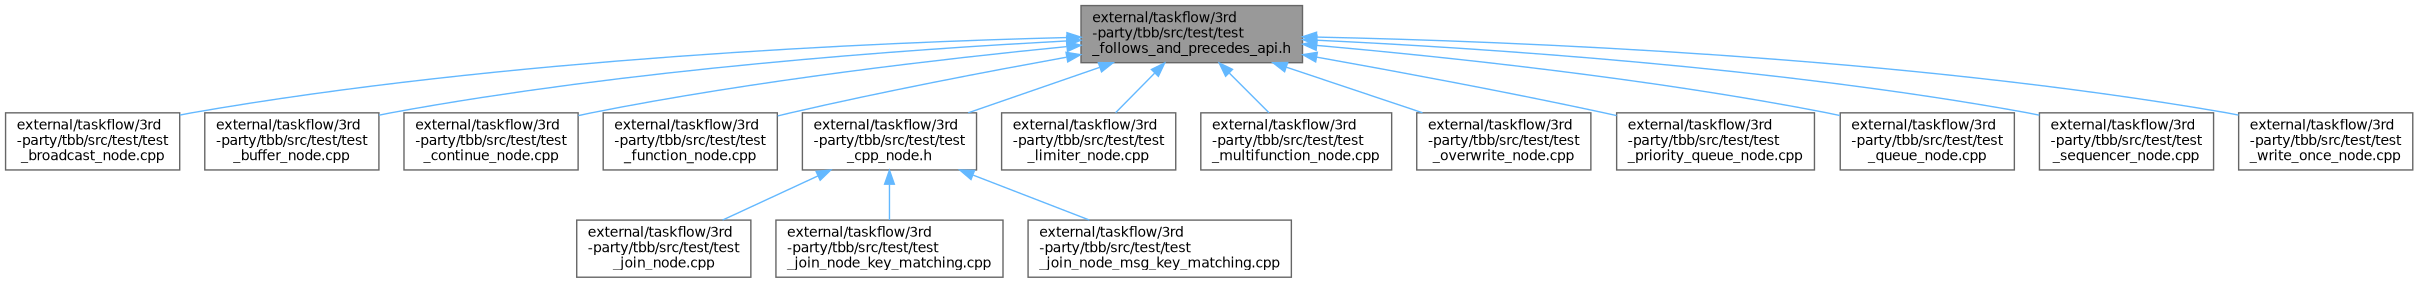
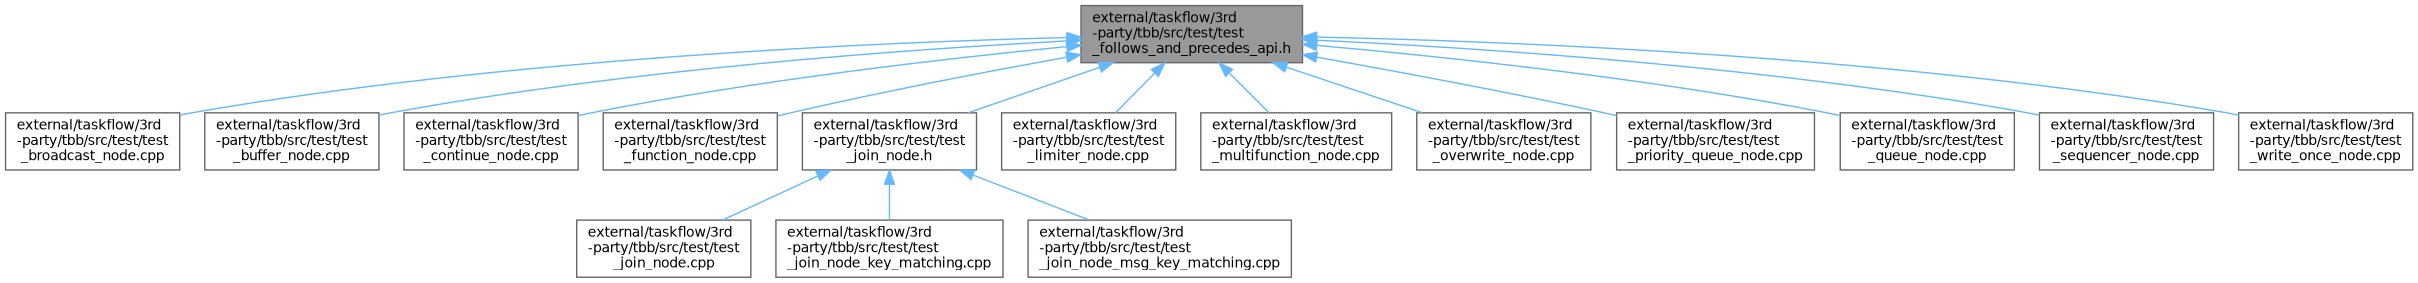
node "external/taskflow/3rd -party/tbb/src/test/test _cpp_node.h": label "external/taskflow/3rd -party/tbb/src/test/test _cpp_node.h" -> "external/taskflow/3rd -party/tbb/src/test/test _join_node.h"
